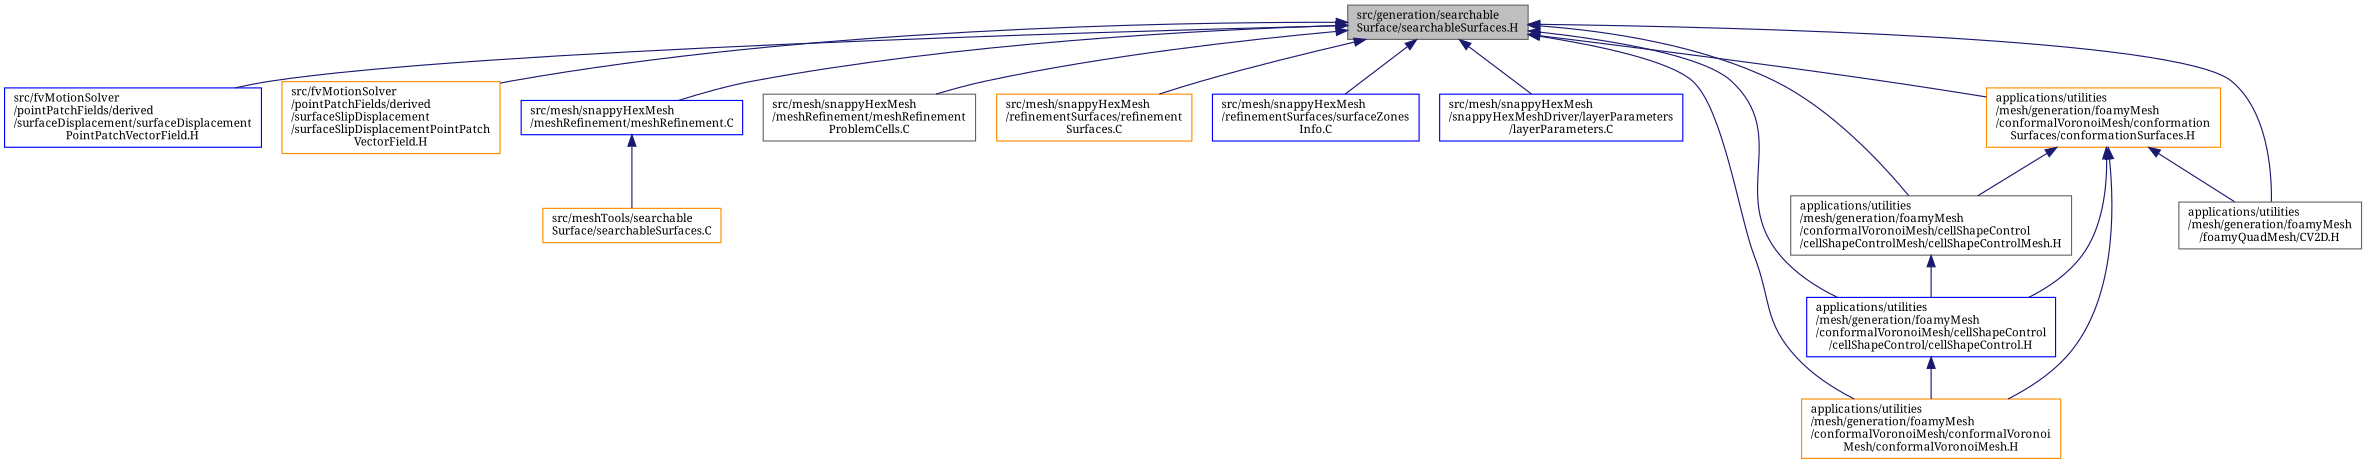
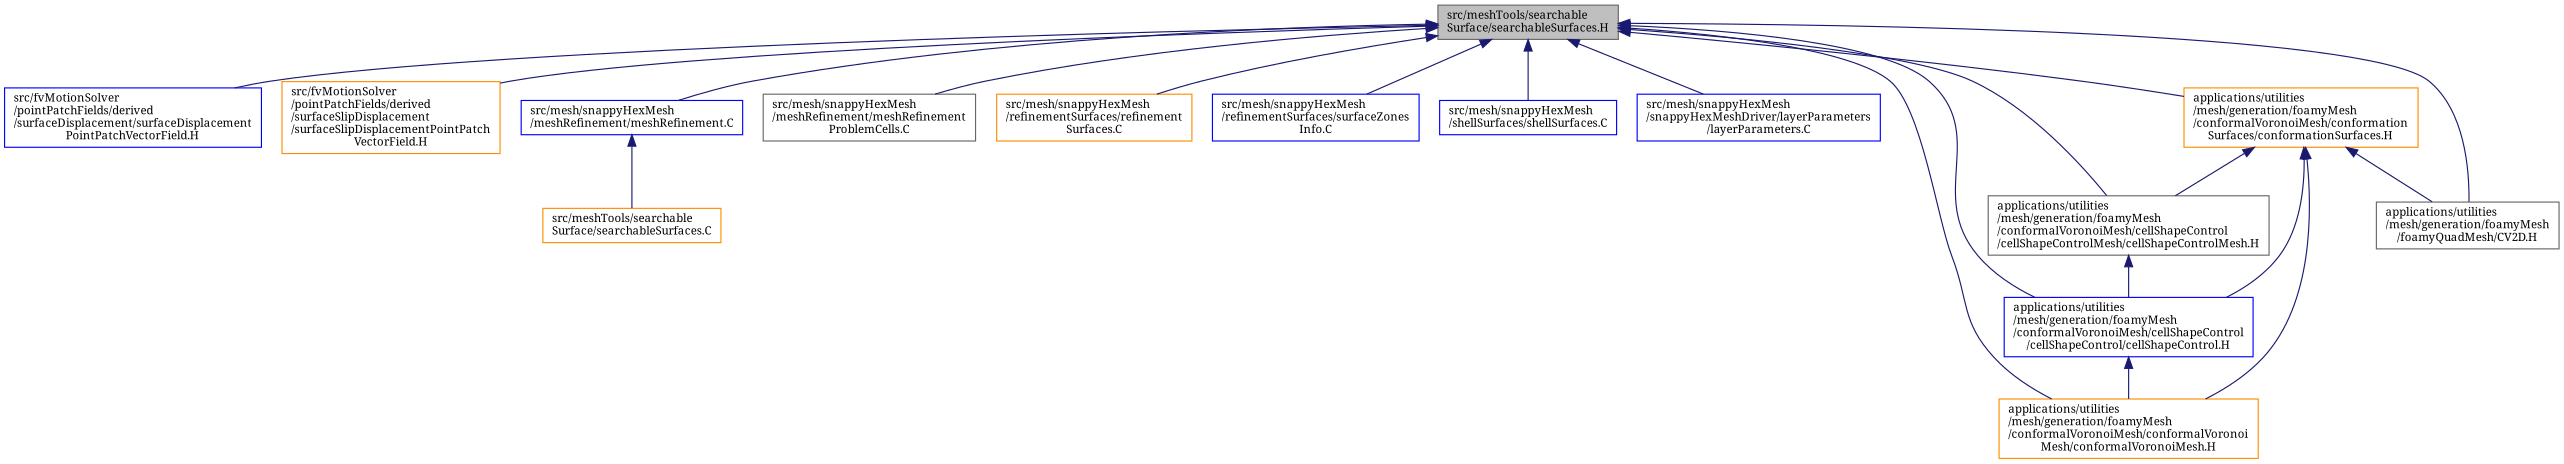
node "src/generation/searchable Surface/searchableSurfaces.H": label "src/generation/searchable Surface/searchableSurfaces.H" -> "src/meshTools/searchable Surface/searchableSurfaces.H"
node "src/mesh/snappyHexMesh /shellSurfaces/shellSurfaces.C": added
